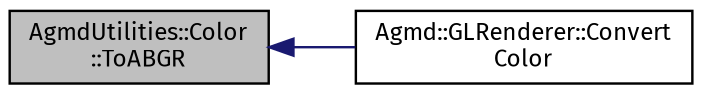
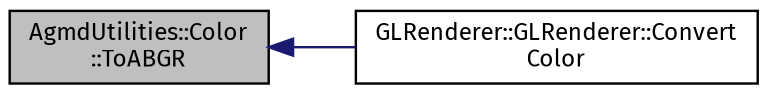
node "Agmd::GLRenderer::Convert Color": label "Agmd::GLRenderer::Convert Color" -> "GLRenderer::GLRenderer::Convert Color"
